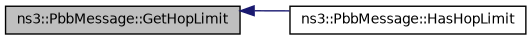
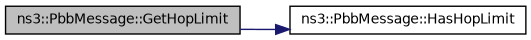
edge "ns3::PbbMessage::HasHopLimit" -> "ns3::PbbMessage::GetHopLimit": reversed
